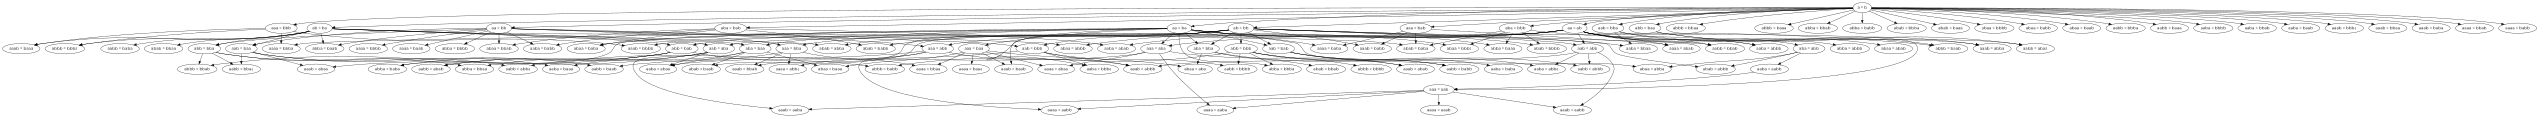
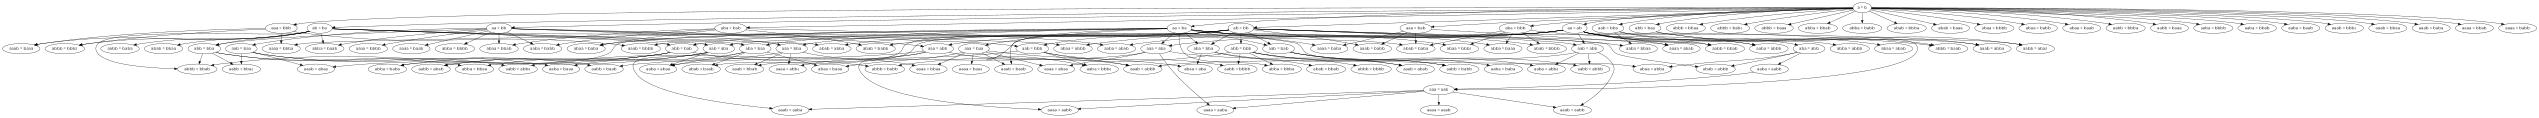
node "abbb = baba": added
edge "ab = ba" -> "aab = baa": now "ab = ba" -> "abbb = bbab"
